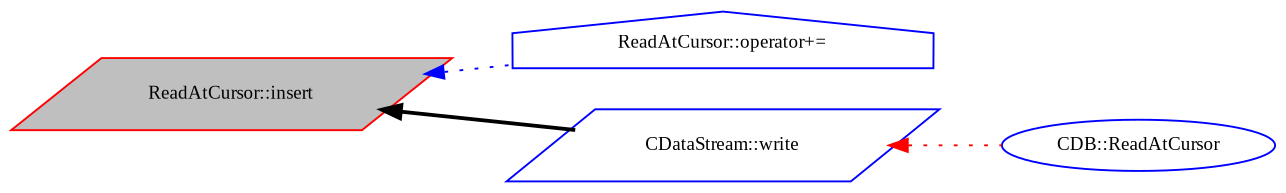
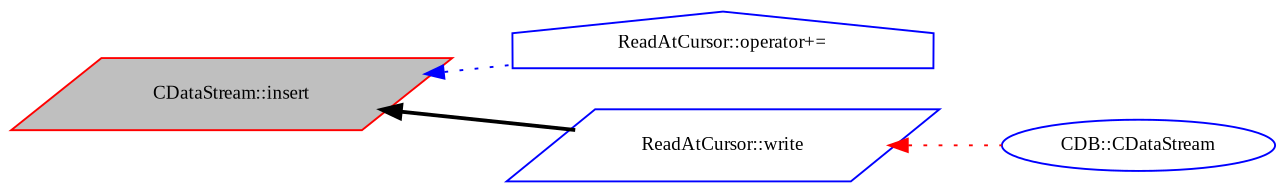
node "ReadAtCursor::insert": label "ReadAtCursor::insert" -> "CDataStream::insert"
node "CDataStream::write": label "CDataStream::write" -> "ReadAtCursor::write"
node "CDB::ReadAtCursor": label "CDB::ReadAtCursor" -> "CDB::CDataStream"
